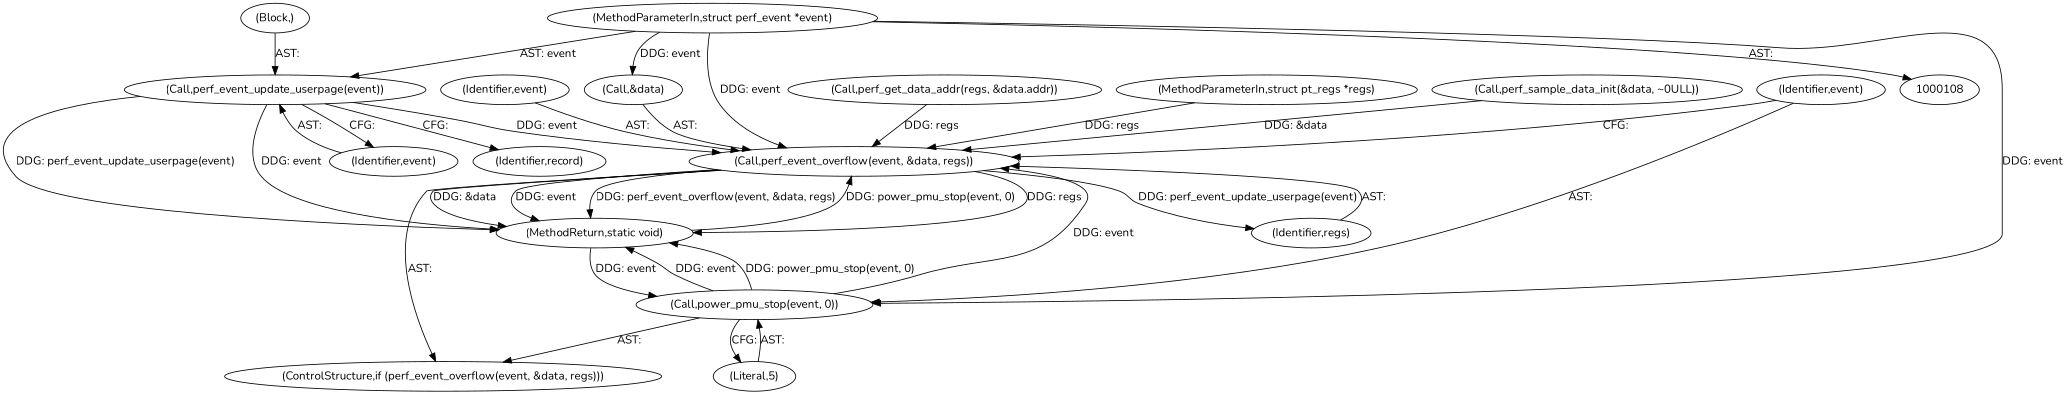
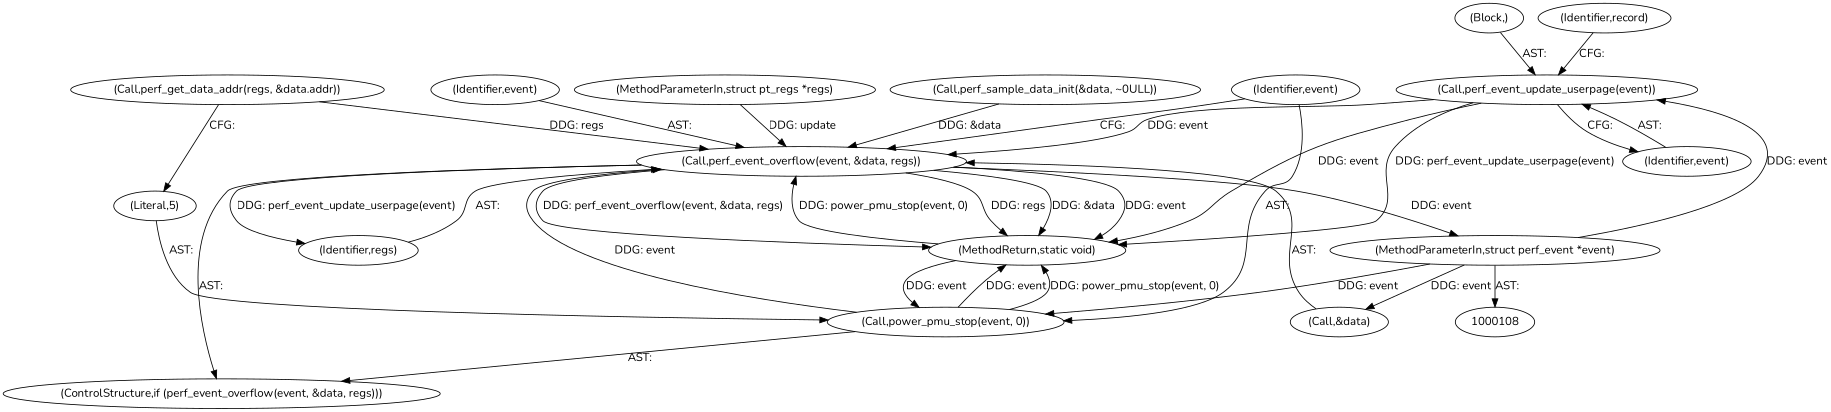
edge "(MethodParameterIn,struct perf_event *event)" -> "(Call,perf_event_update_userpage(event))": label "AST: event" -> "DDG: event"
edge "(MethodParameterIn,struct perf_event *event)" -> "(Call,perf_event_overflow(event, &data, regs))": reversed
edge "(Call,perf_event_update_userpage(event))" -> "(Identifier,record)": reversed
edge "(MethodParameterIn,struct pt_regs *regs)" -> "(Call,perf_event_overflow(event, &data, regs))": label "DDG: regs" -> "DDG: update"
edge "(Call,power_pmu_stop(event, 0))" -> "(Literal,5)": now "(Call,perf_get_data_addr(regs, &data.addr))" -> "(Literal,5)"
